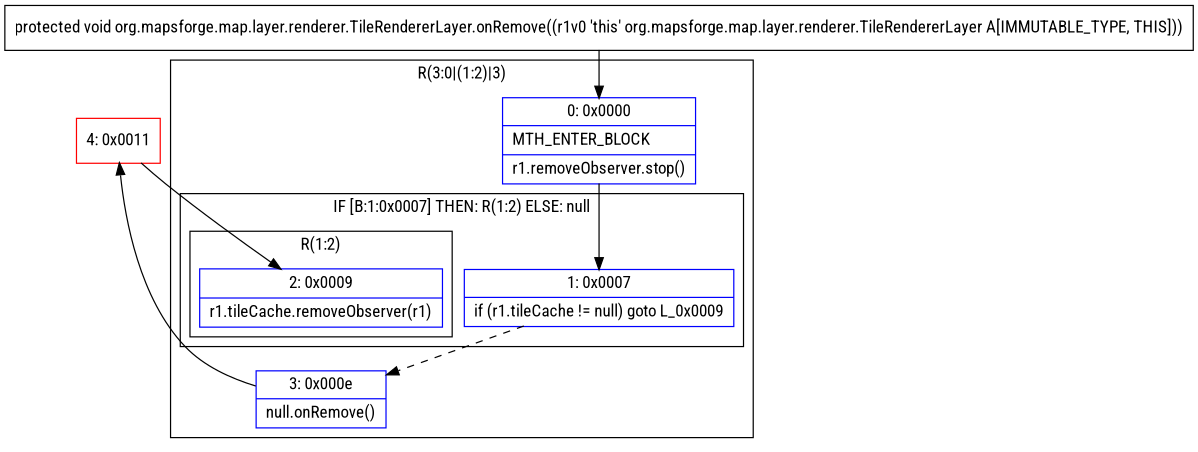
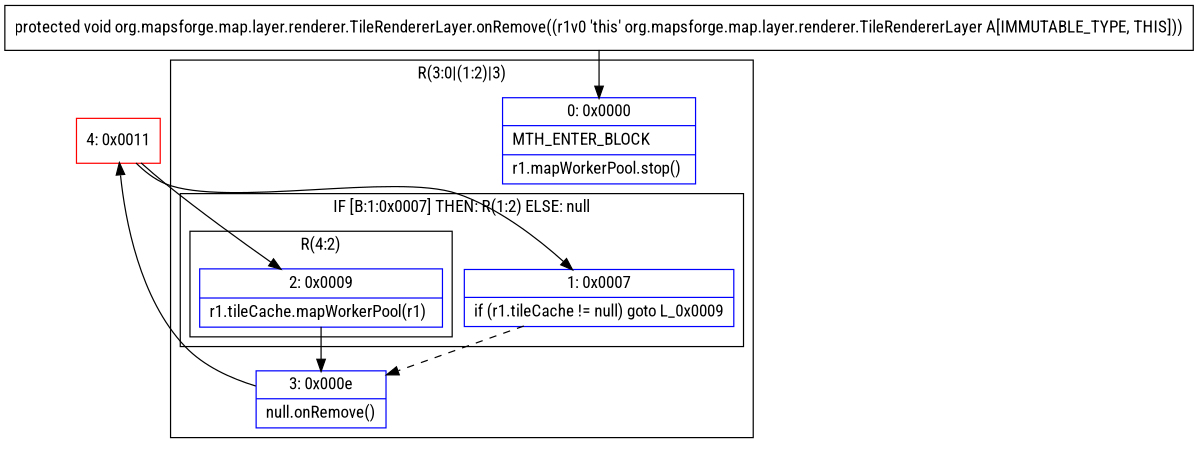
node "0: 0x0000": text "r1.removeObserver.stop()" -> "r1.mapWorkerPool.stop()"
edge "0: 0x0000" -> "1: 0x0007": now "4: 0x0011" -> "1: 0x0007"
cluster "R(1:2)": label "R(1:2)" -> "R(4:2)"
node "2: 0x0009": text "r1.tileCache.removeObserver(r1)" -> "r1.tileCache.mapWorkerPool(r1)"
edge "2: 0x0009" -> "3: 0x000e": added
